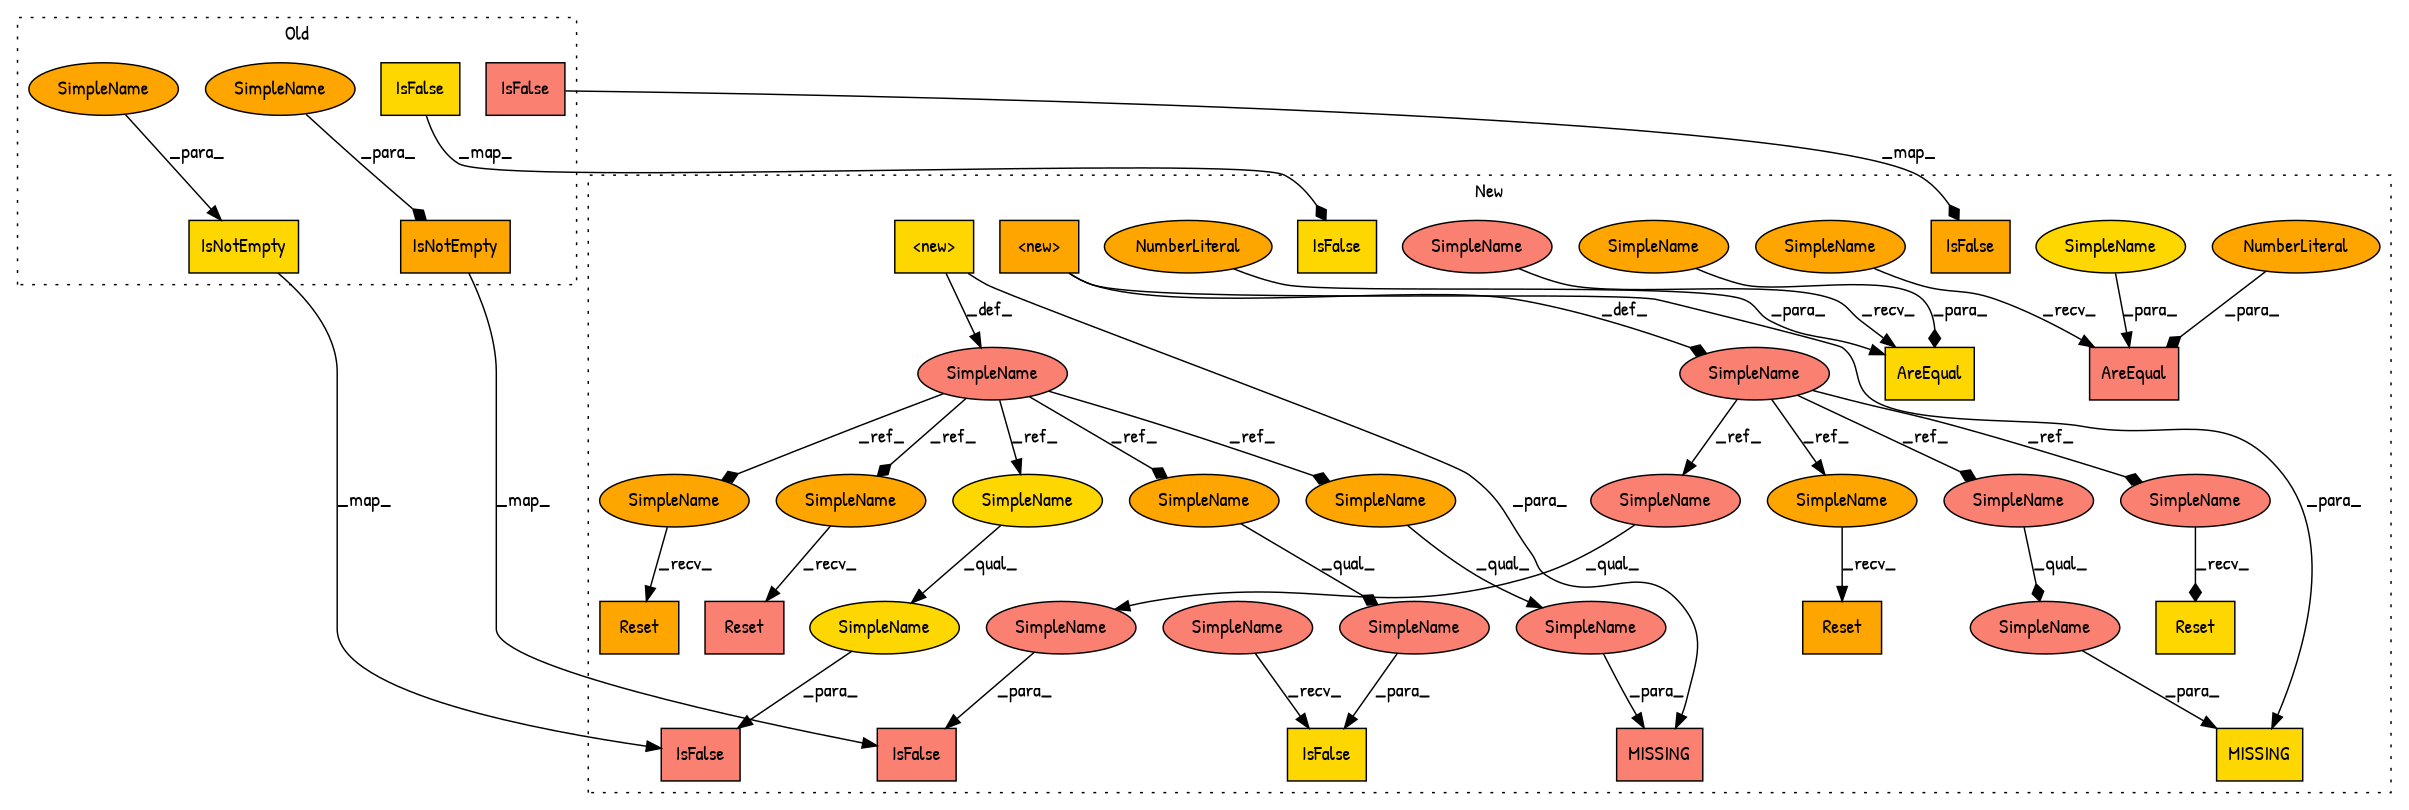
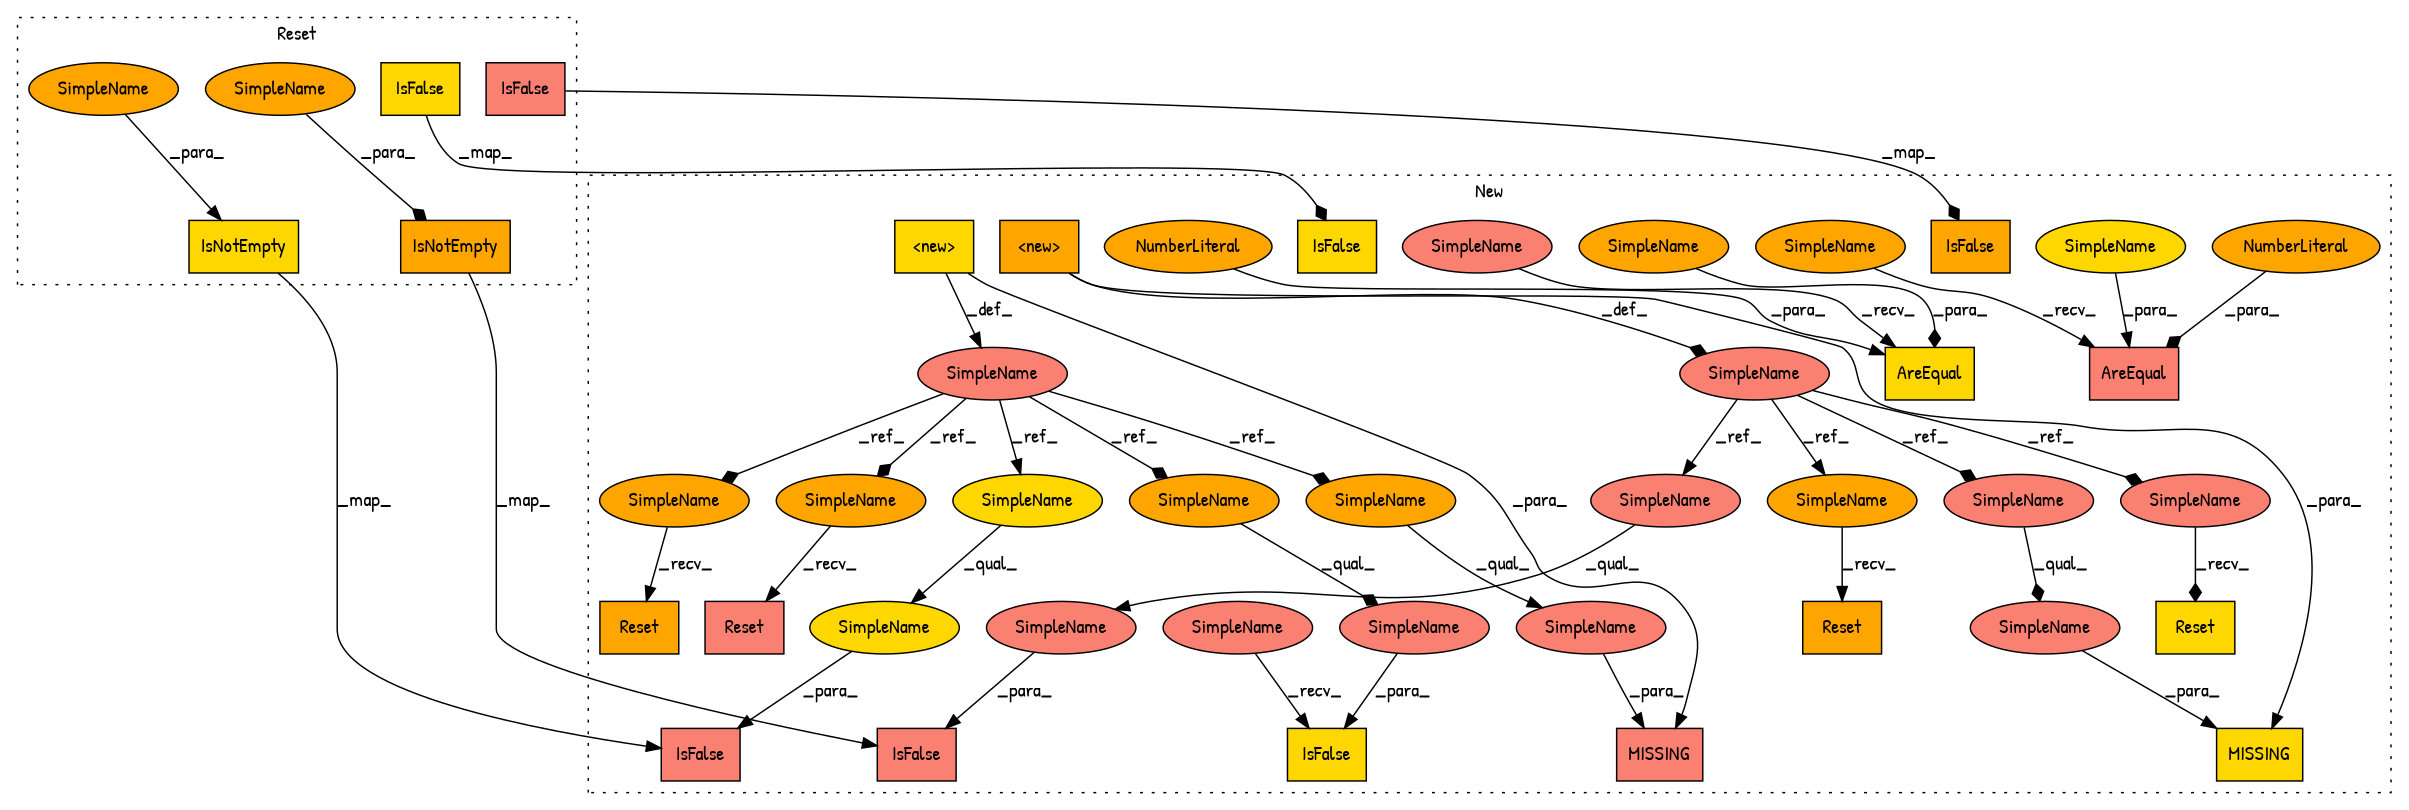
cluster "Old": label "Old" -> "Reset"
